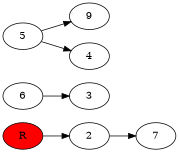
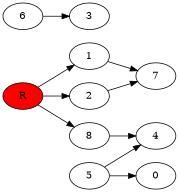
node "9": label "9" -> "0"
node "1": added
node "8": added
